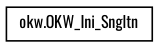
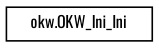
node "okw.OKW_Ini_Sngltn": label "okw.OKW_Ini_Sngltn" -> "okw.OKW_Ini_Ini"
